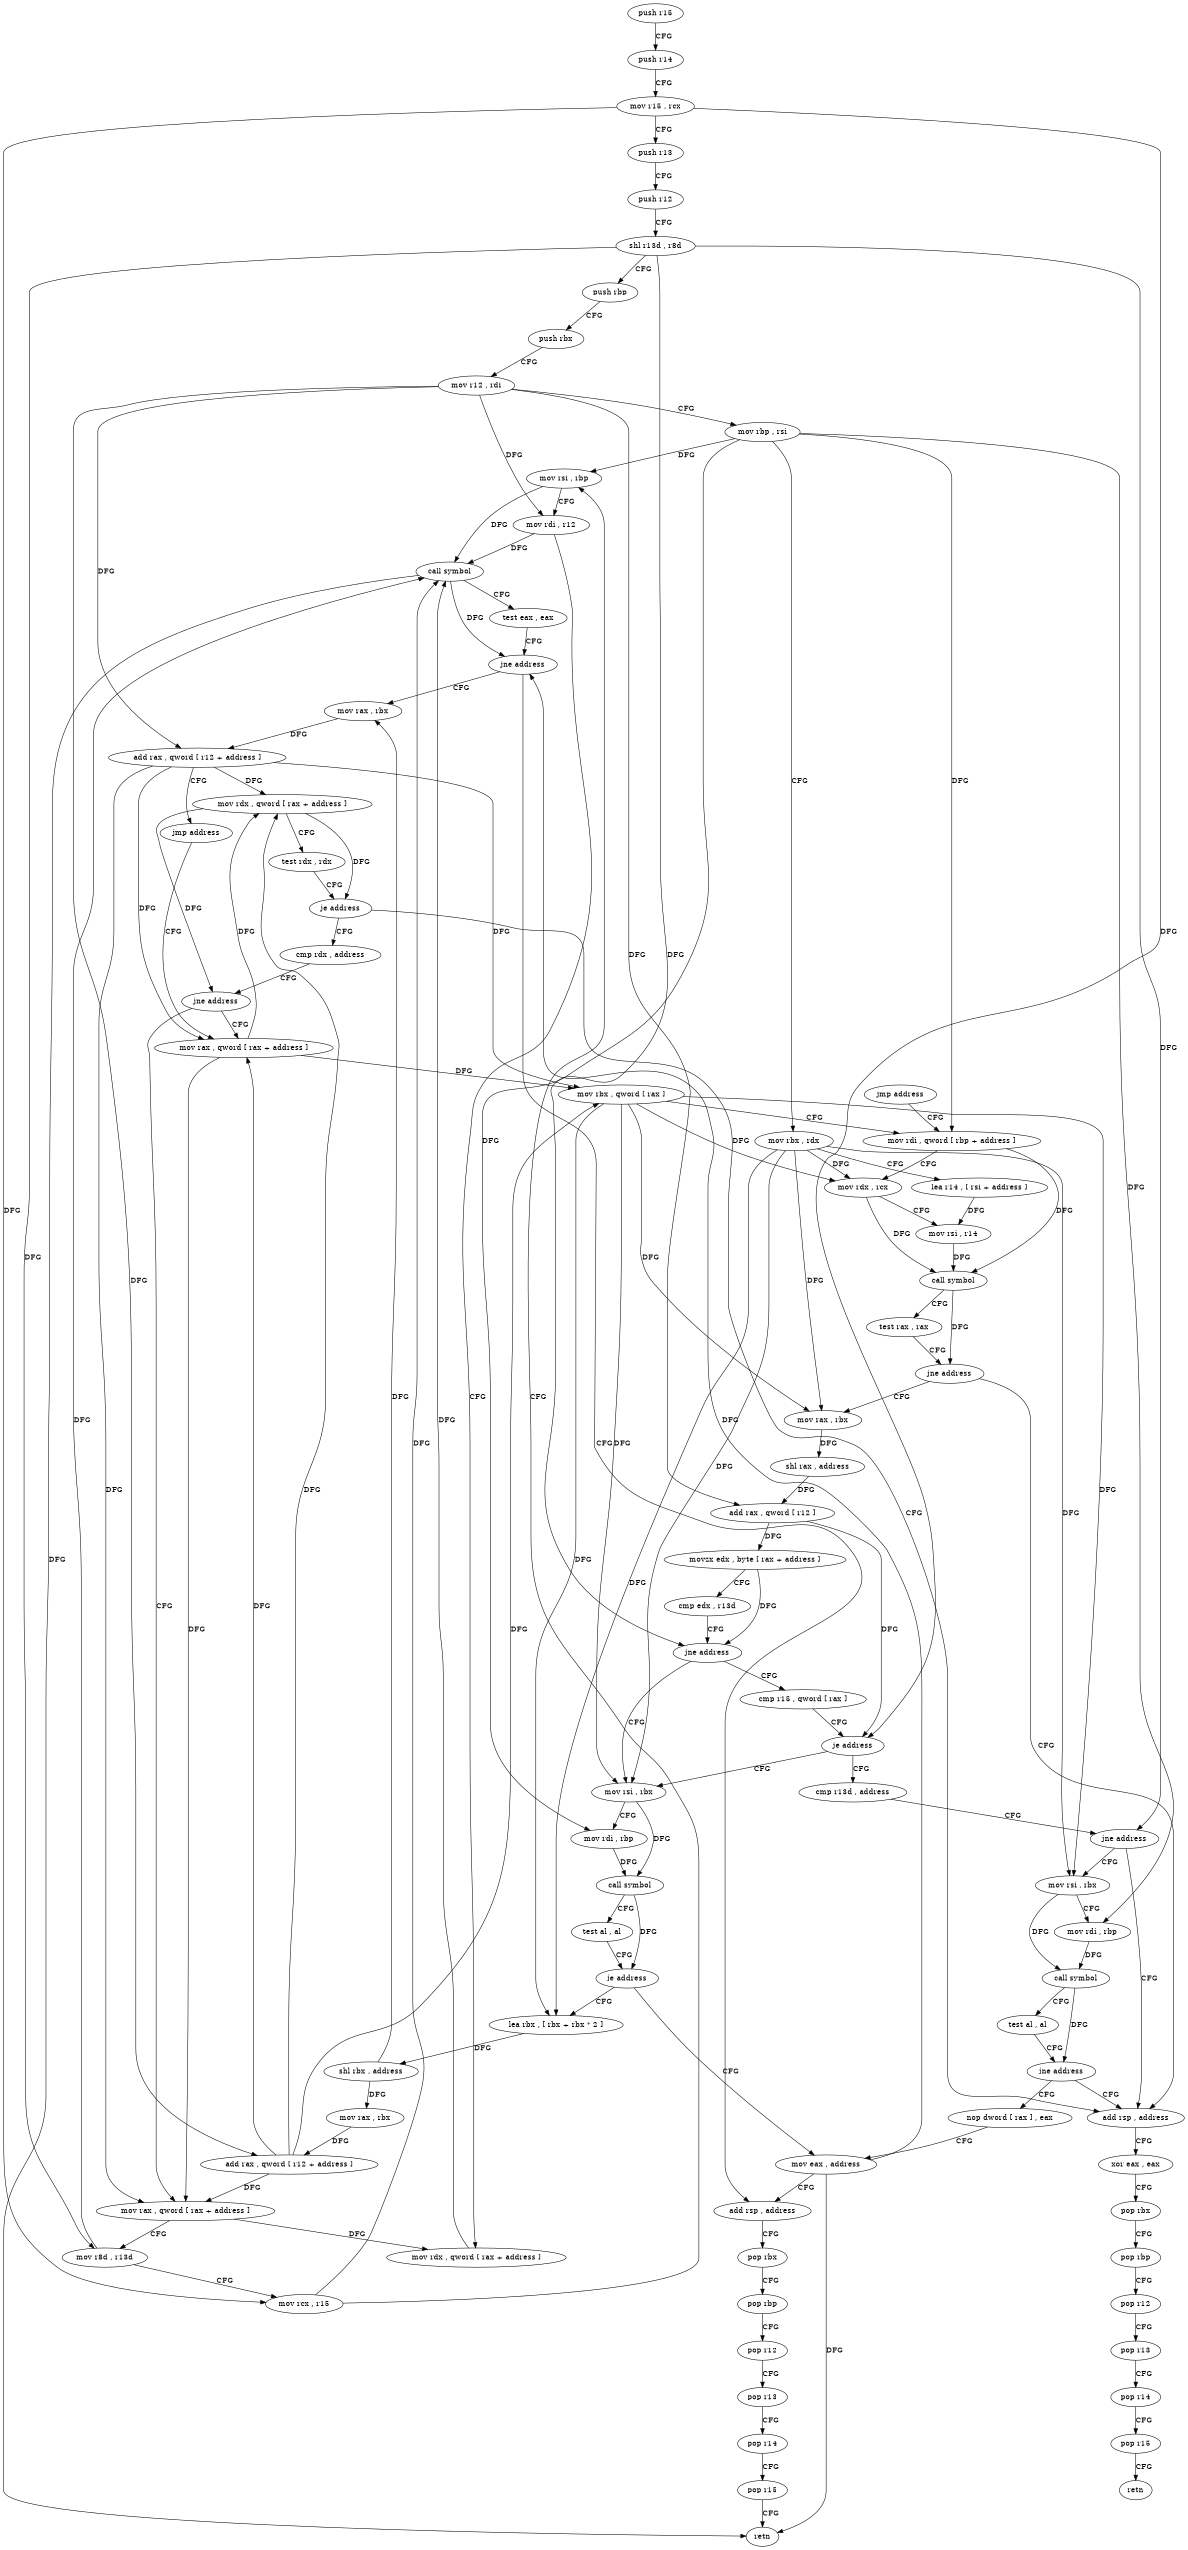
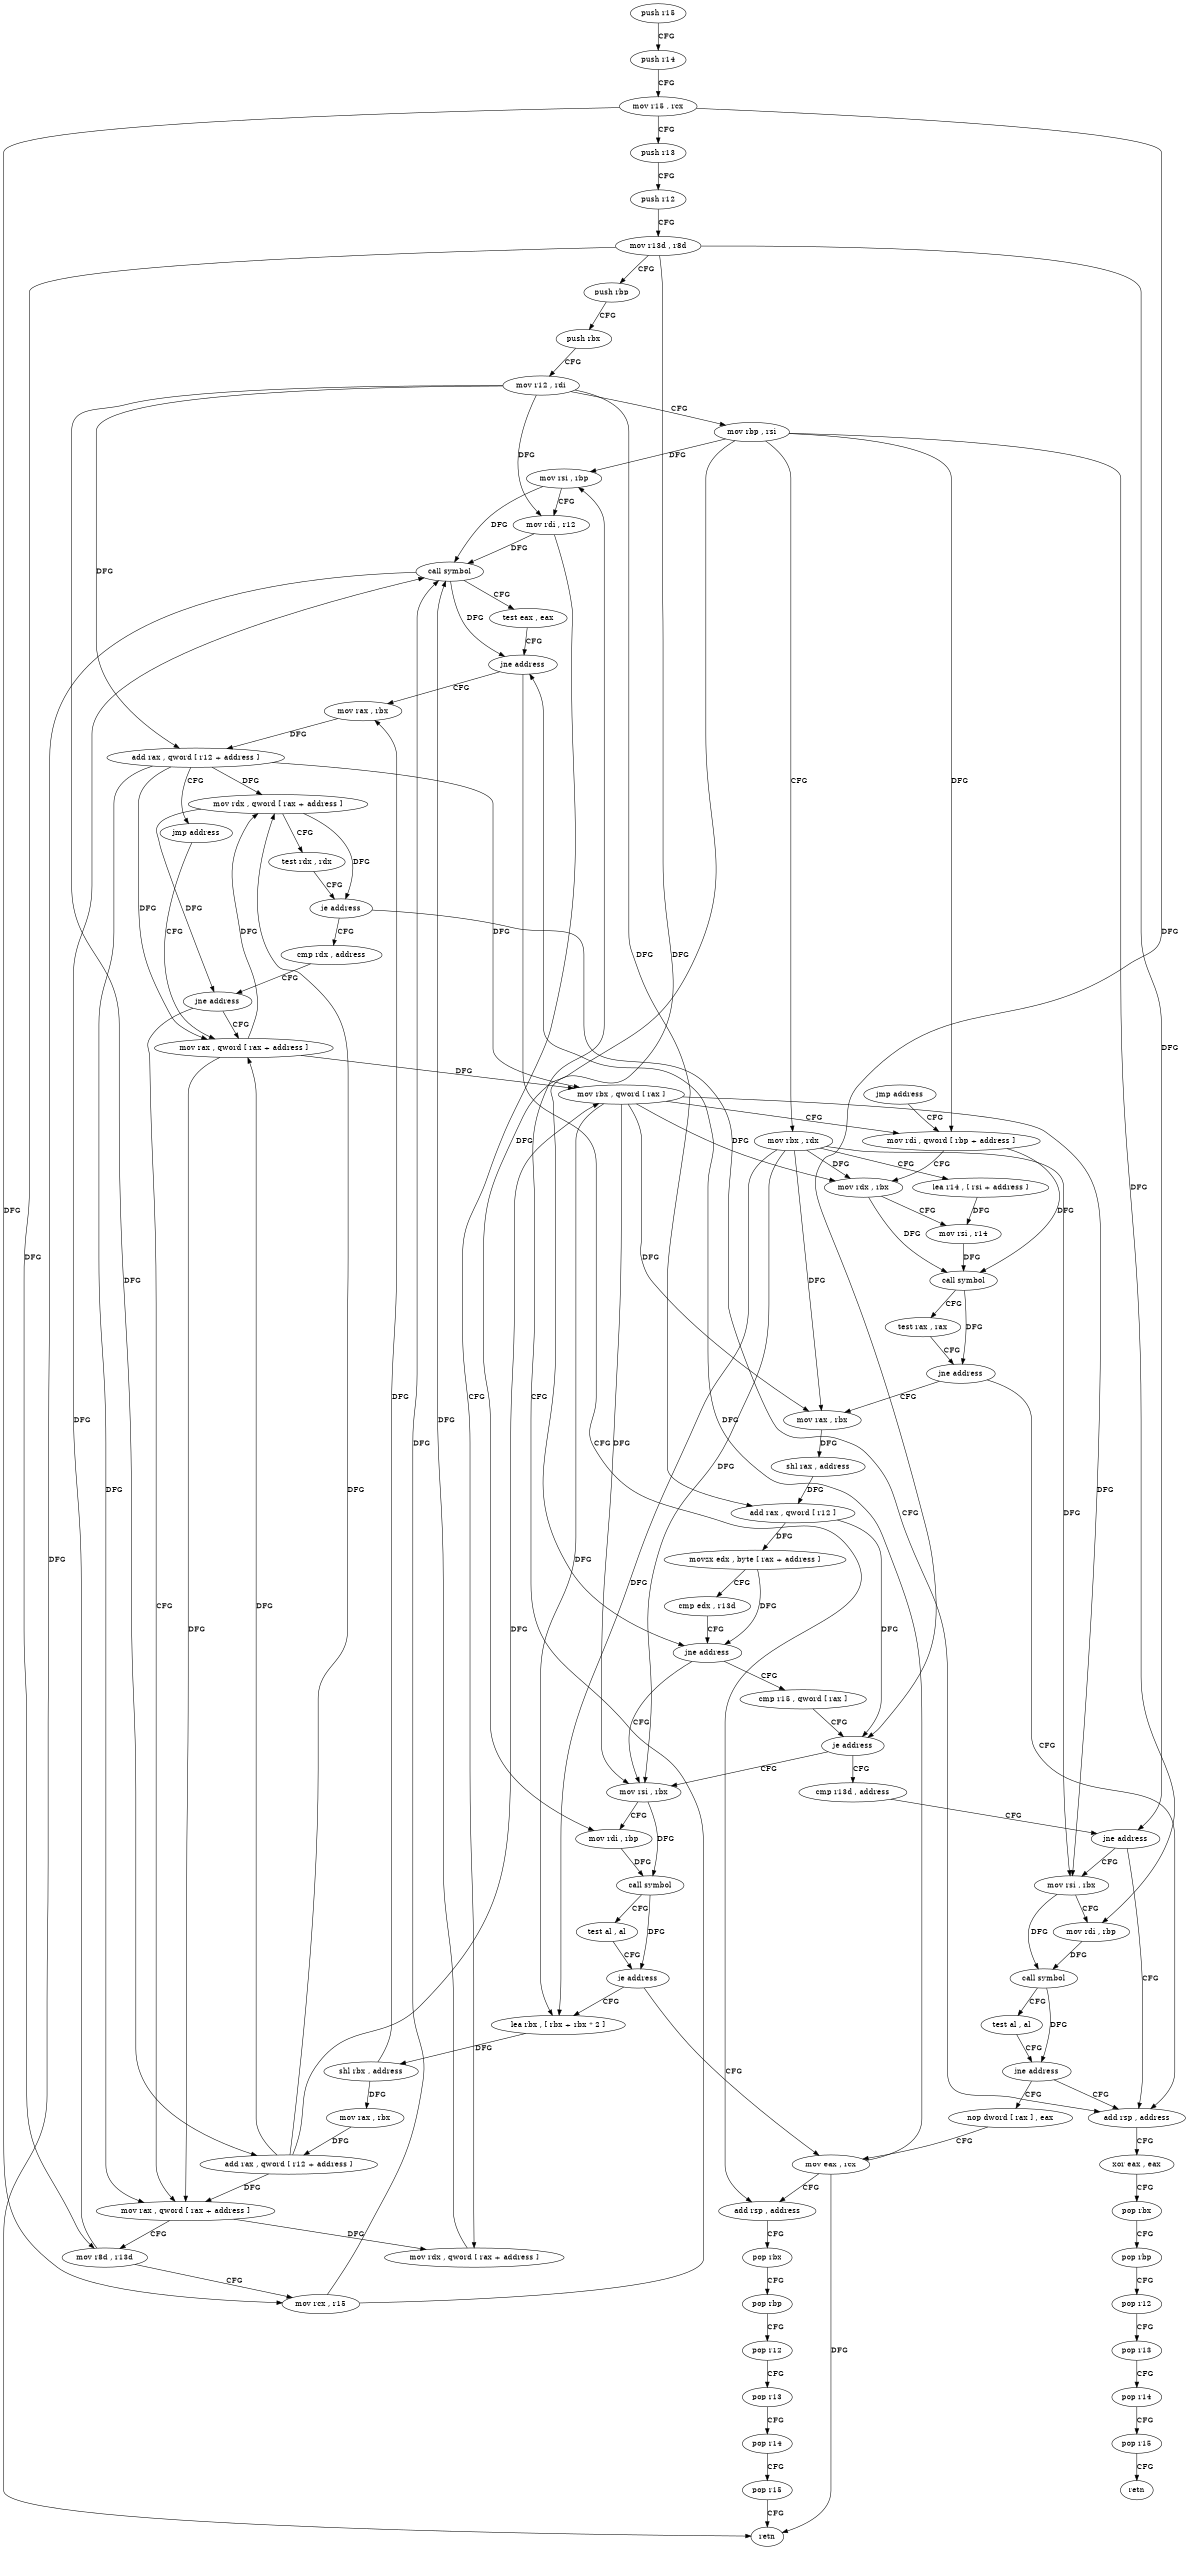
node "shl r13d , r8d": label "shl r13d , r8d" -> "mov r13d , r8d"
node "mov rdx , rcx": label "mov rdx , rcx" -> "mov rdx , rbx"
node "mov eax , address": label "mov eax , address" -> "mov eax , rcx"
